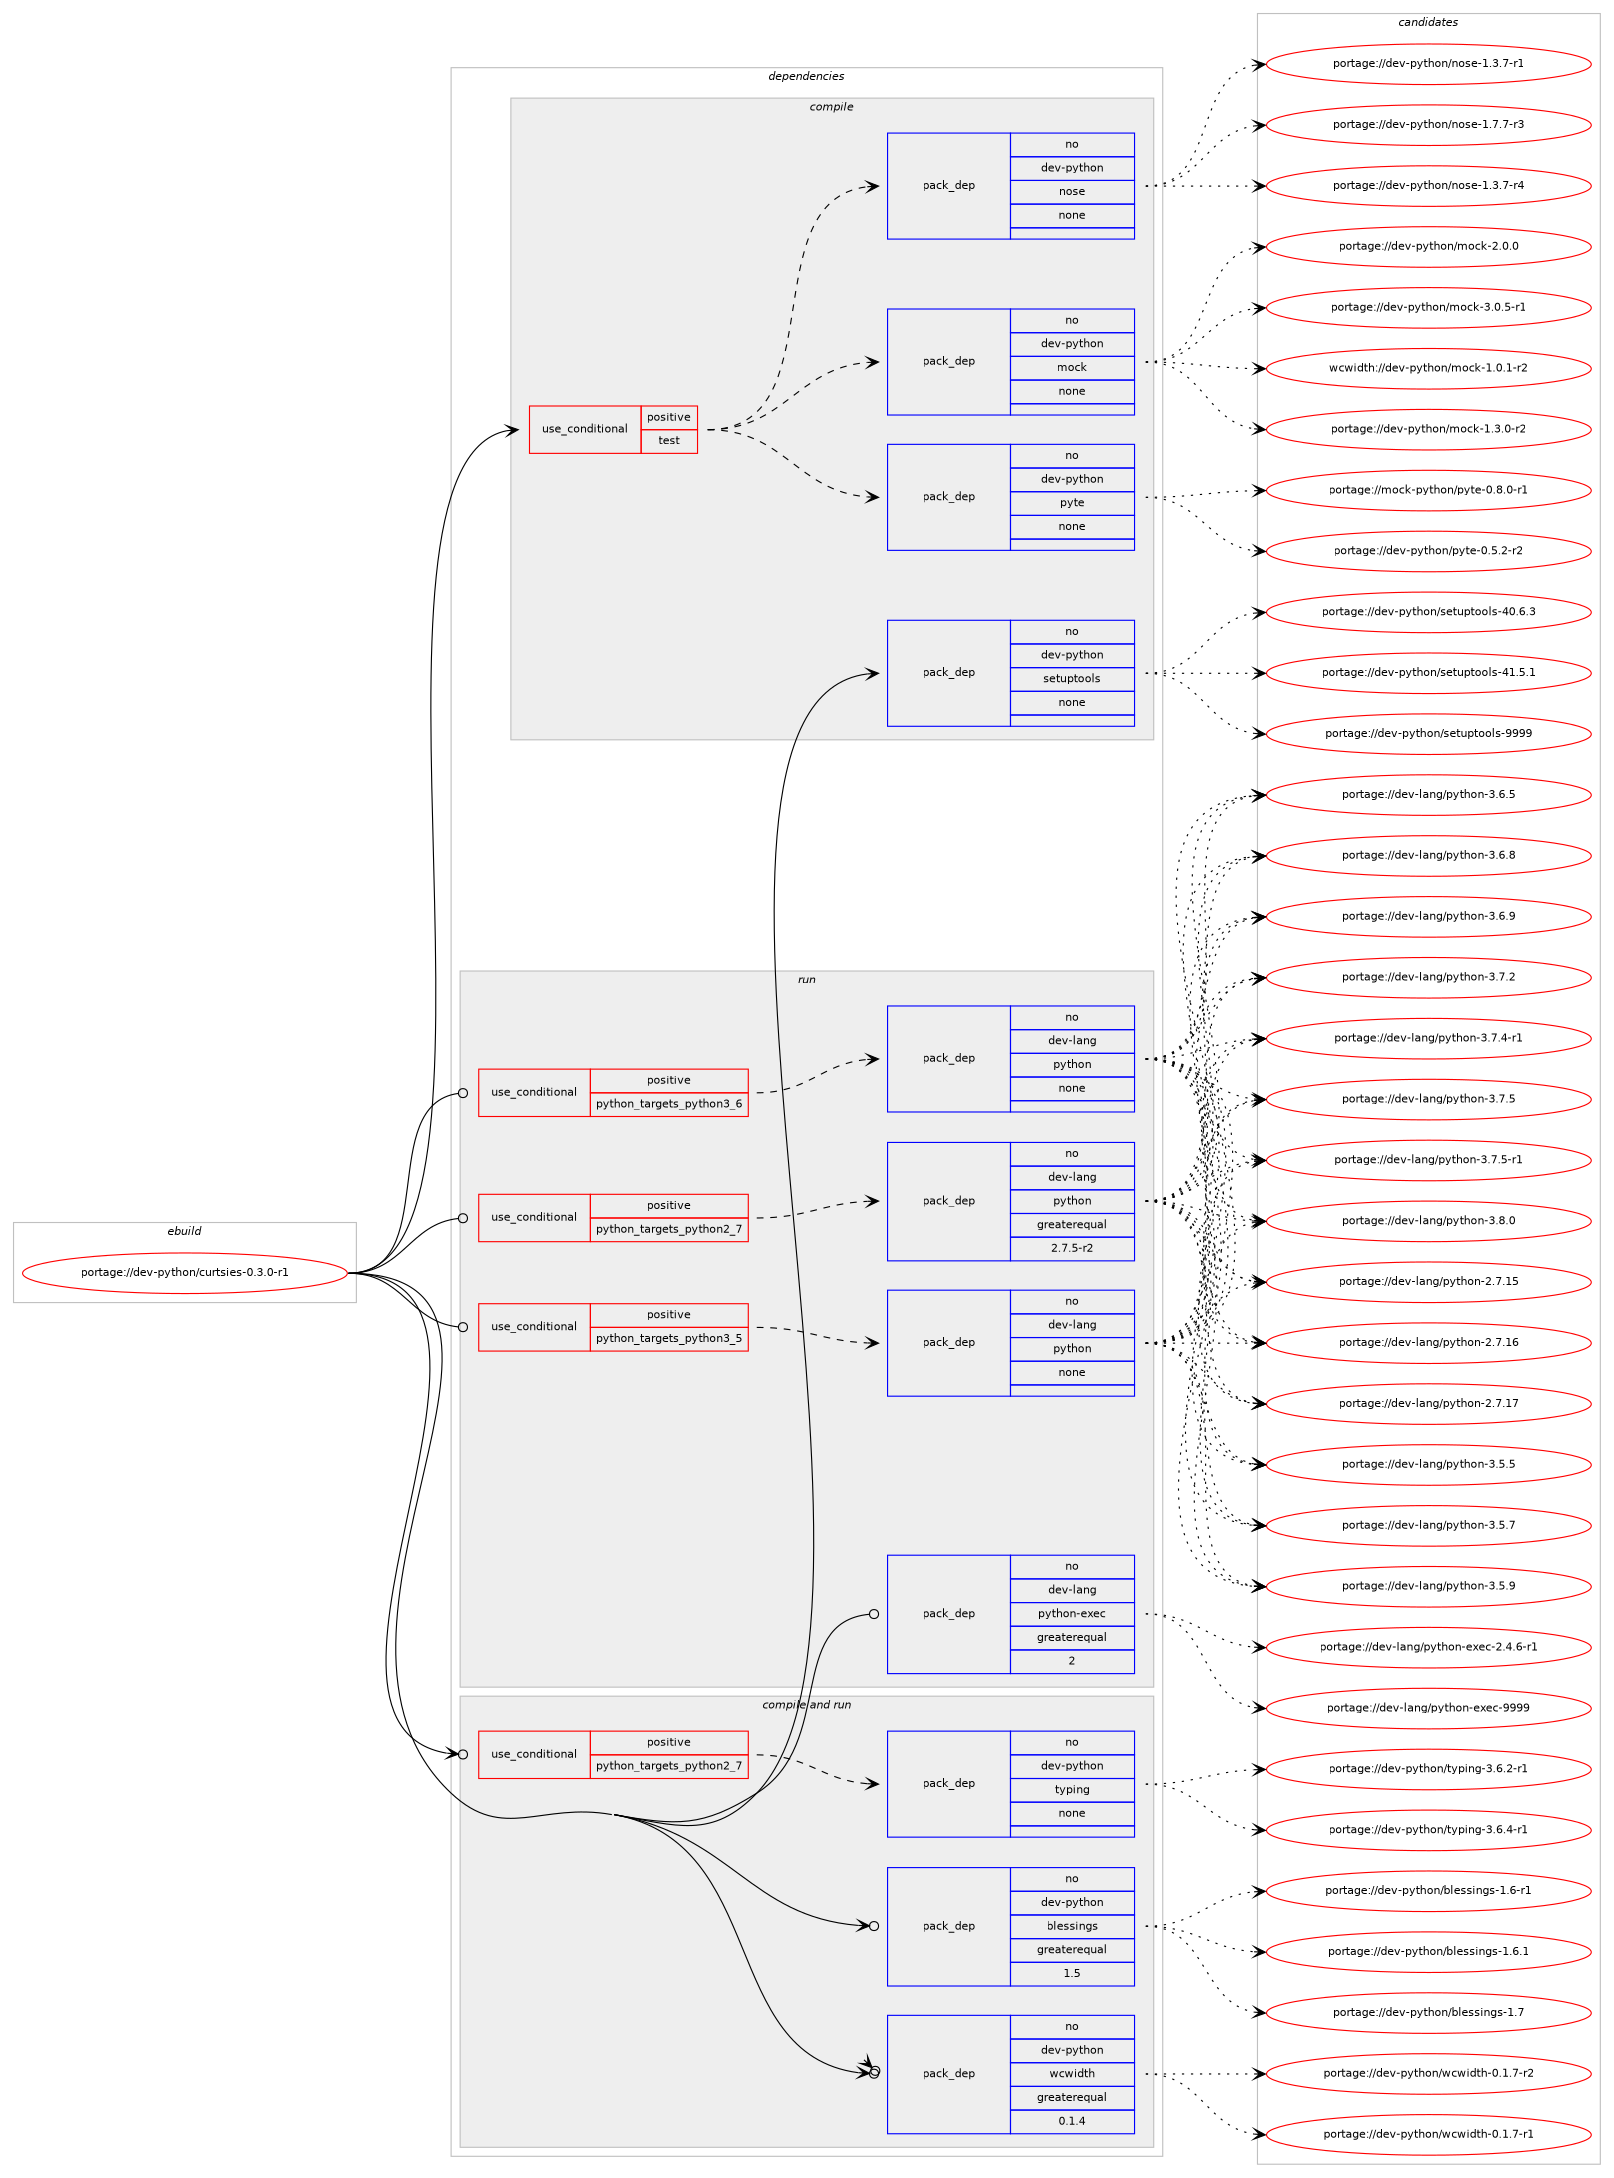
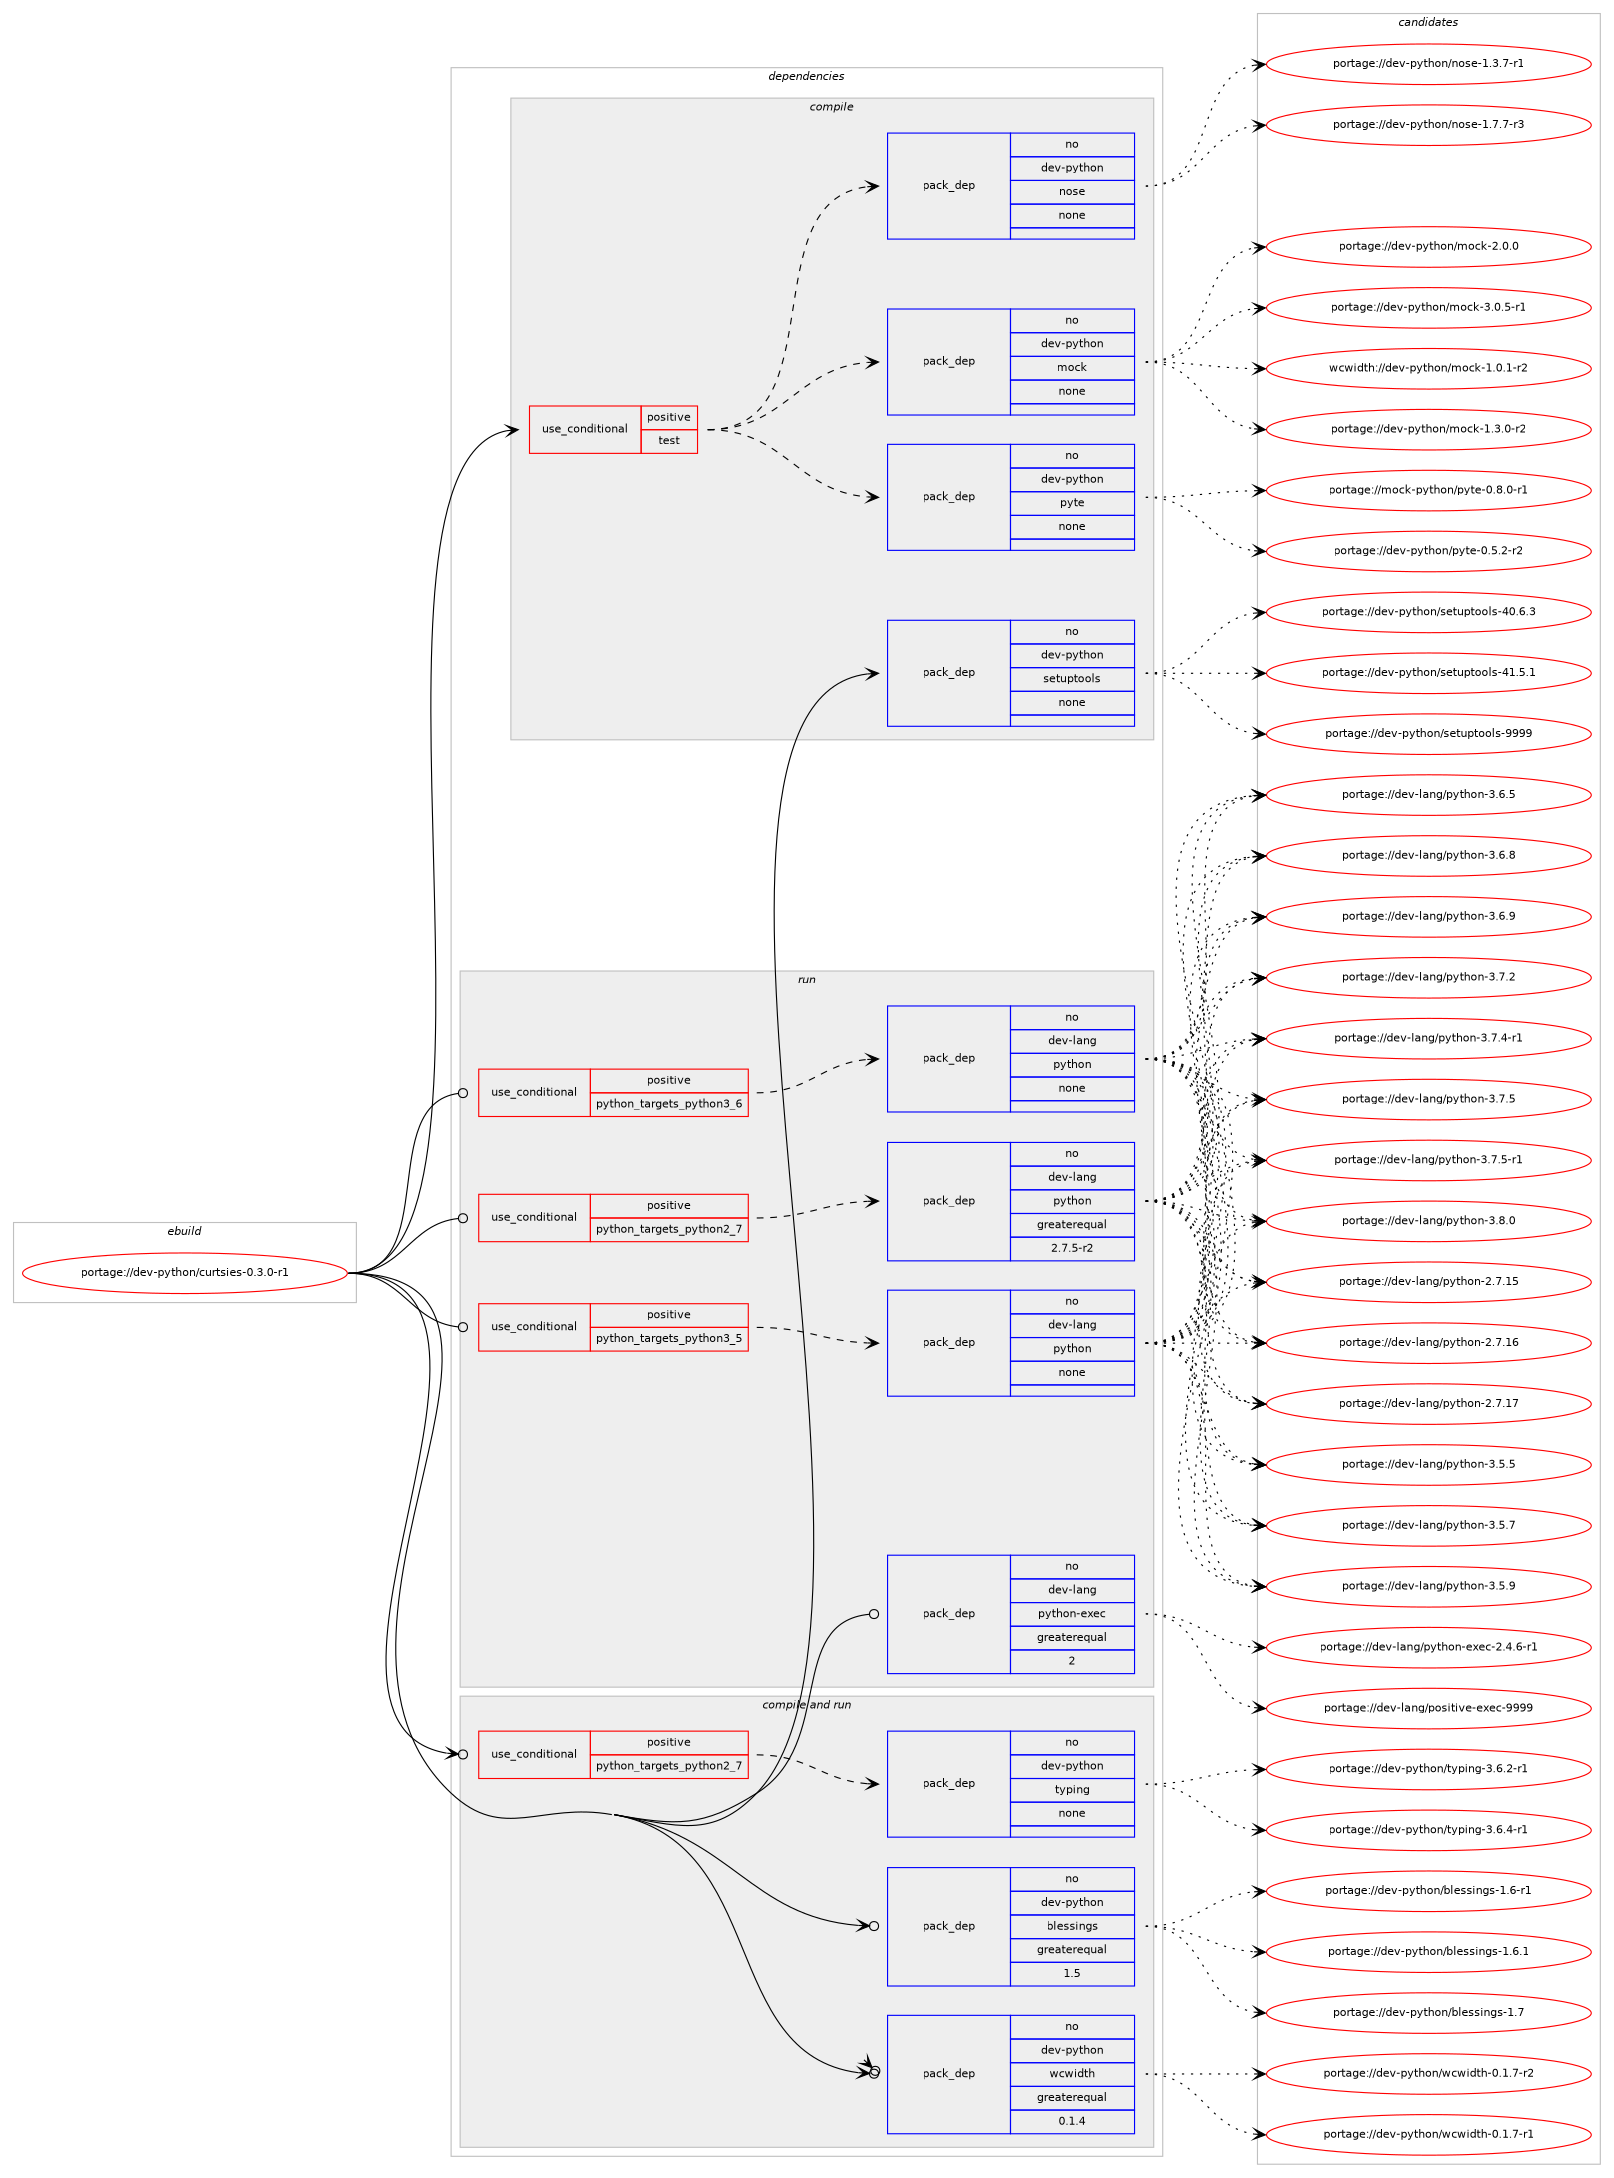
node "portage://dev-python/nose-1.3.7-r4": removed
node "portage://dev-lang/python-exec-9999": label "portage://dev-lang/python-exec-9999" -> "portage://dev-lang/positive-exec-9999"
